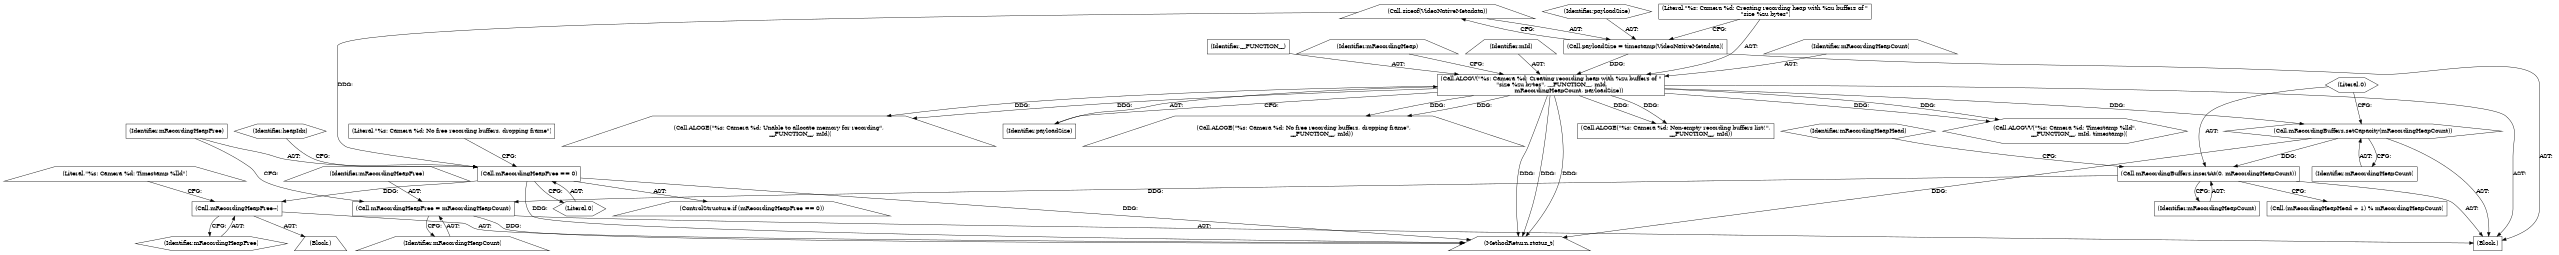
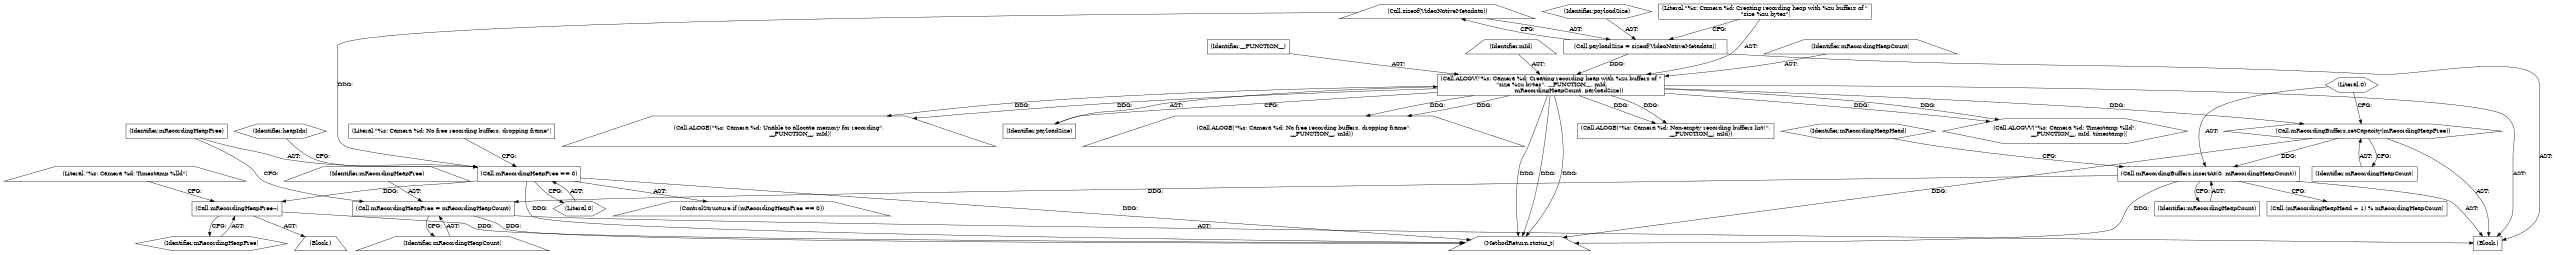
node "(Identifier,mRecordingHeap)": removed
node "(Call,payloadSize = timestamp(VideoNativeMetadata))": label "(Call,payloadSize = timestamp(VideoNativeMetadata))" -> "(Call,payloadSize = sizeof(VideoNativeMetadata))"
node "(Call,mRecordingBuffers.setCapacity(mRecordingHeapCount))": label "(Call,mRecordingBuffers.setCapacity(mRecordingHeapCount))" -> "(Call,mRecordingBuffers.setCapacity(mRecordingHeapFree))"
edge "(Call,mRecordingHeapFree--)" -> "(MethodReturn,status_t)": label "AST: " -> "DDG: "
edge "(Call,mRecordingBuffers.insertAt(0, mRecordingHeapCount))" -> "(MethodReturn,status_t)": added, label "DDG:"
